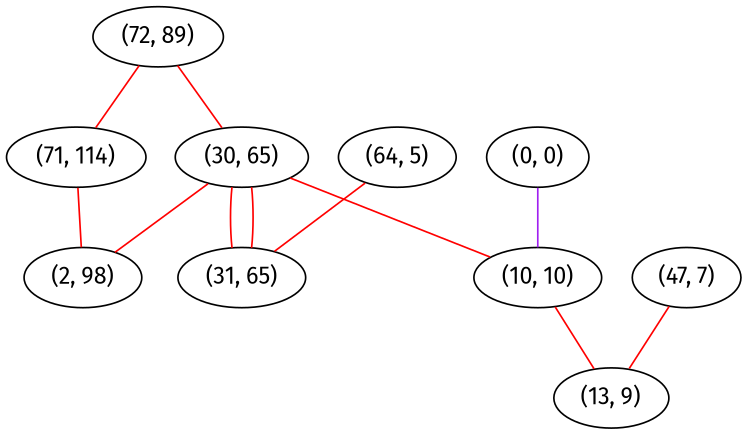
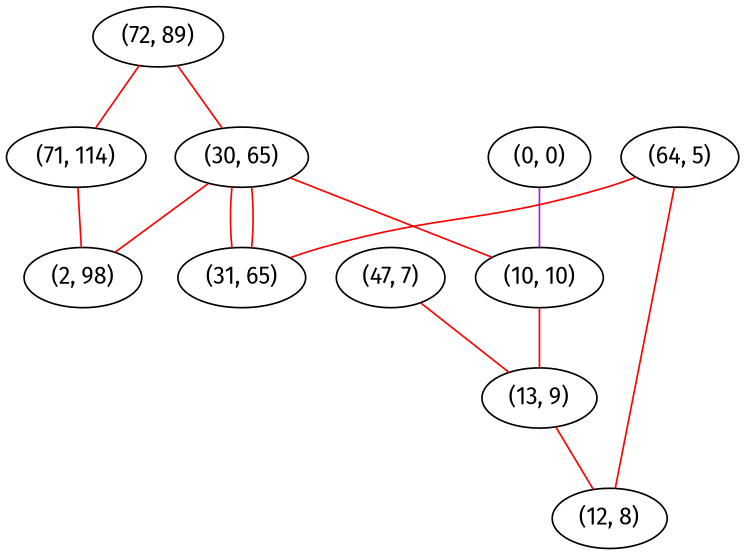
node "(12, 8)": added
